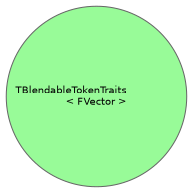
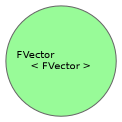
node "TBlendableTokenTraits < FVector >": label "TBlendableTokenTraits < FVector >" -> "FVector < FVector >"
